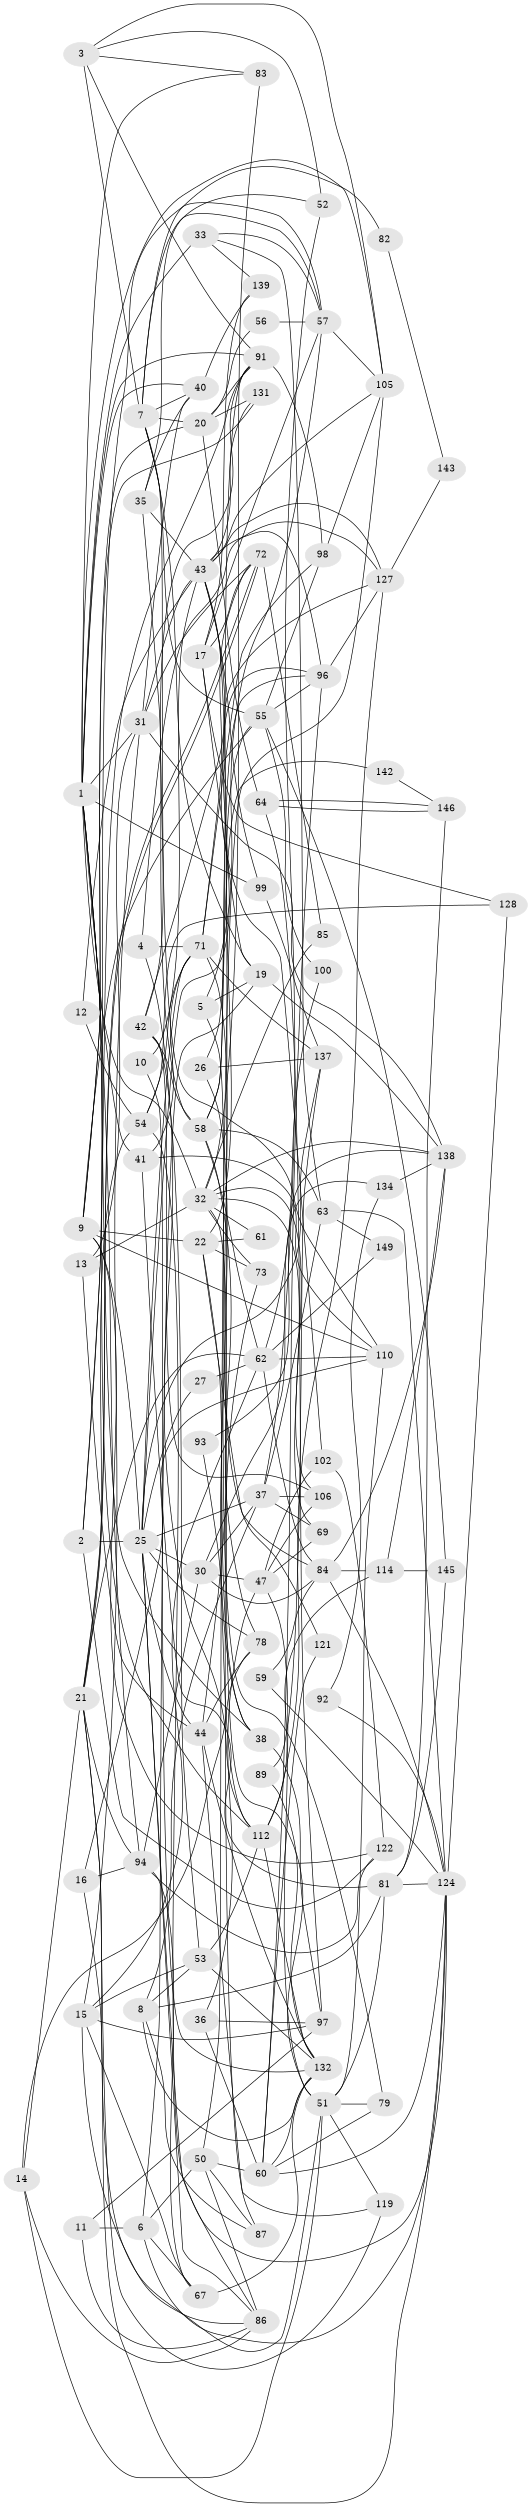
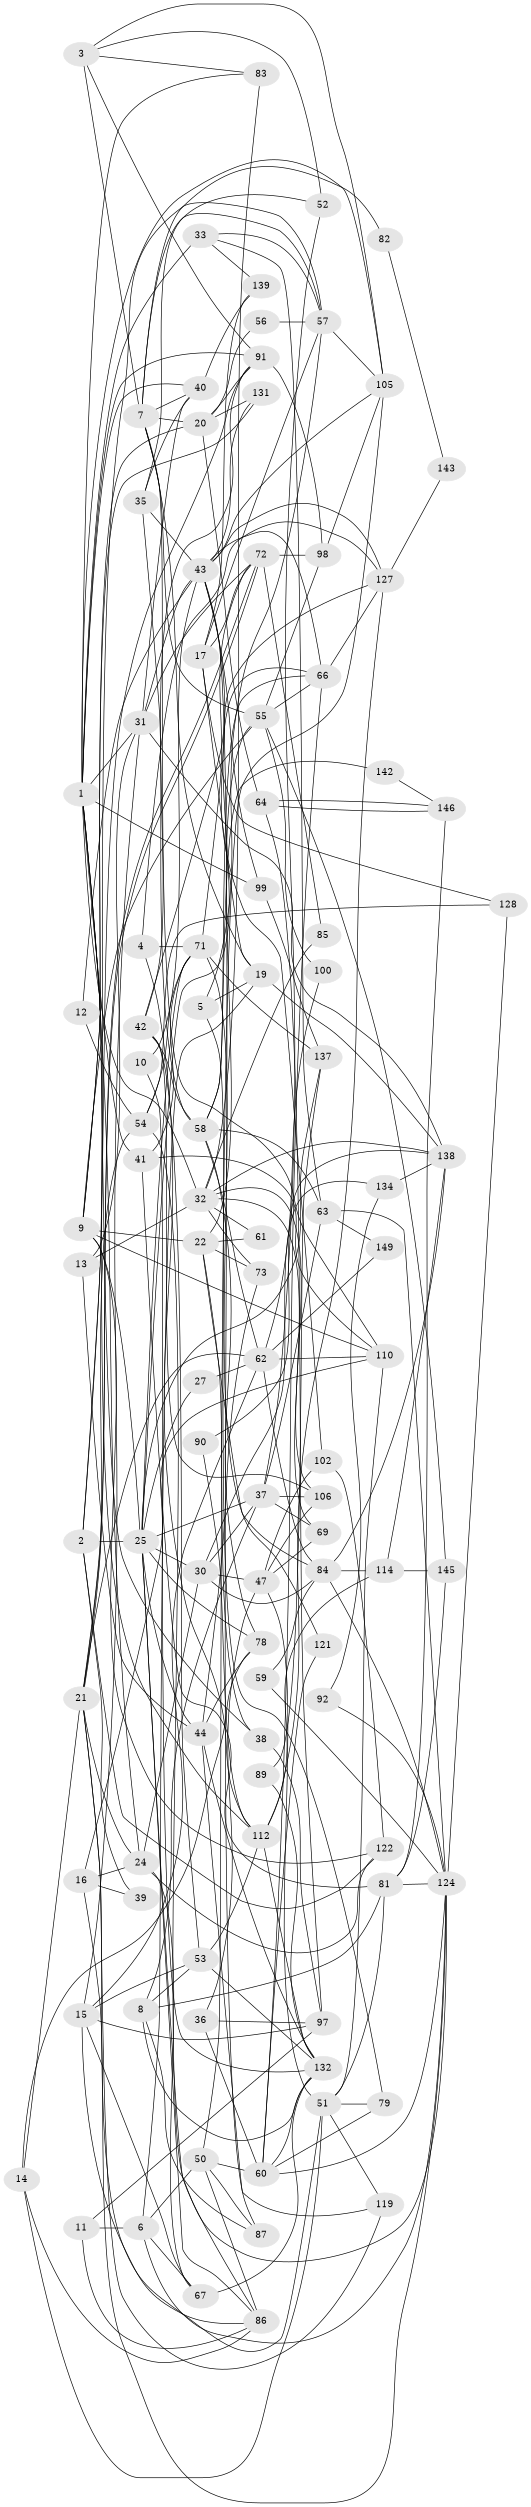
edge "98" -- "71": now "98" -- "72"
node "96": label "96" -> "66"
node "26": removed
node "93": label "93" -> "90"
edge "32" -- "51": removed
node "94": label "94" -> "24"
node "39": added
